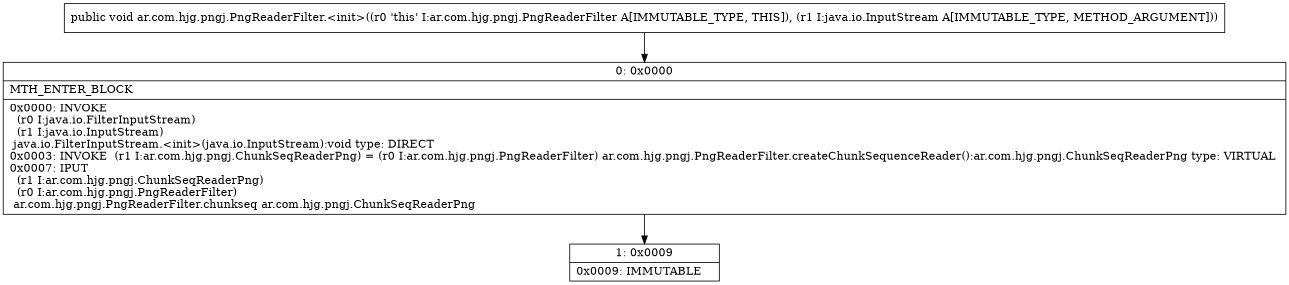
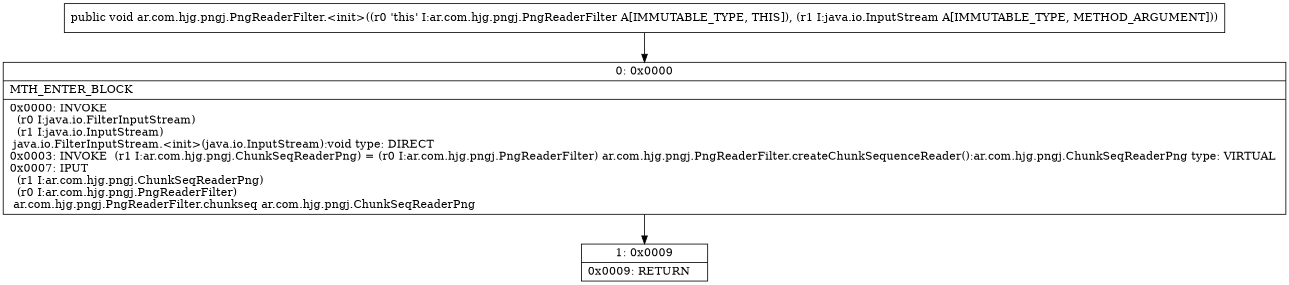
node "1: 0x0009": text "0x0009: IMMUTABLE" -> "0x0009: RETURN"
